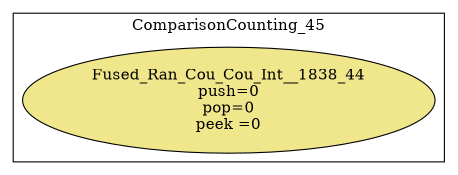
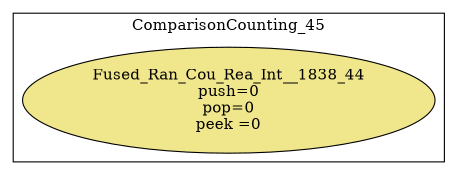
node "Fused_Ran_Cou_Cou_Int__1838_44 push=0 pop=0 peek =0": label "Fused_Ran_Cou_Cou_Int__1838_44 push=0 pop=0 peek =0" -> "Fused_Ran_Cou_Rea_Int__1838_44 push=0 pop=0 peek =0"
